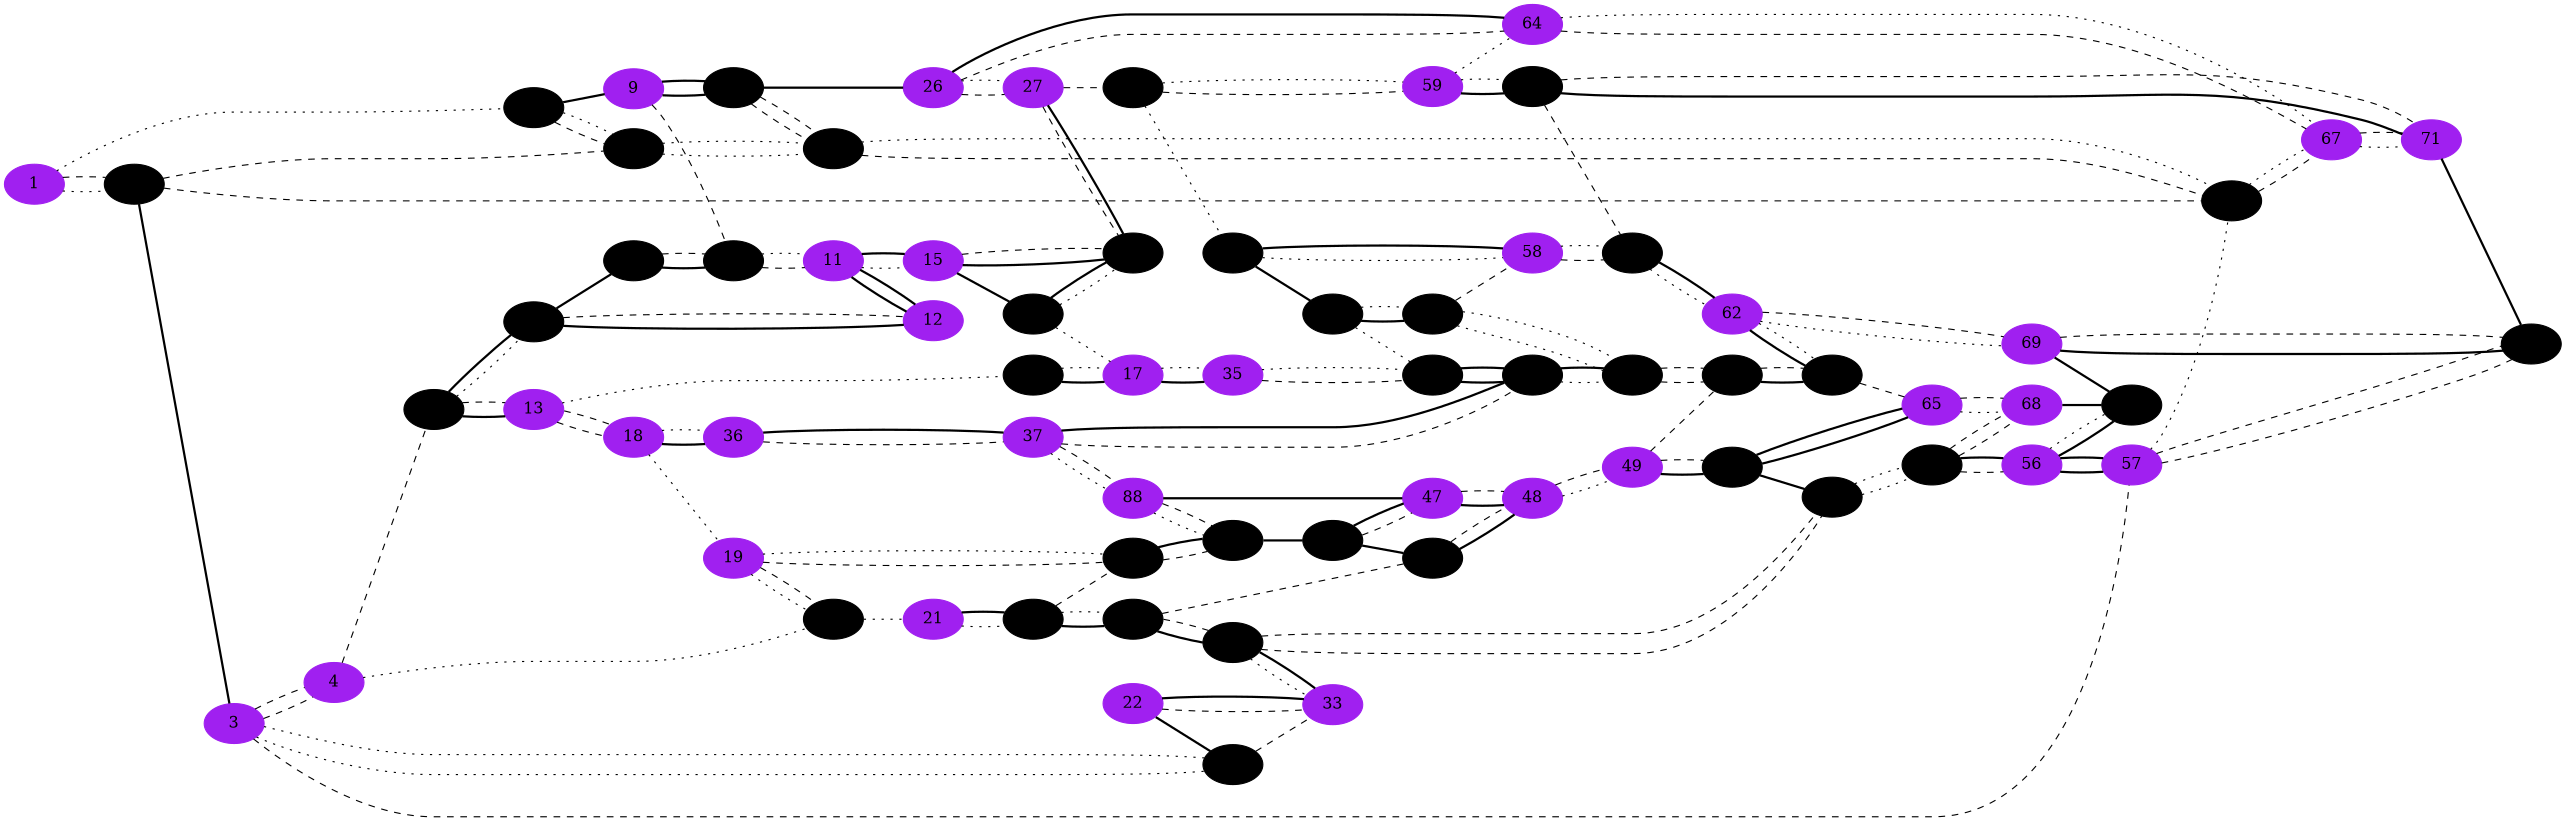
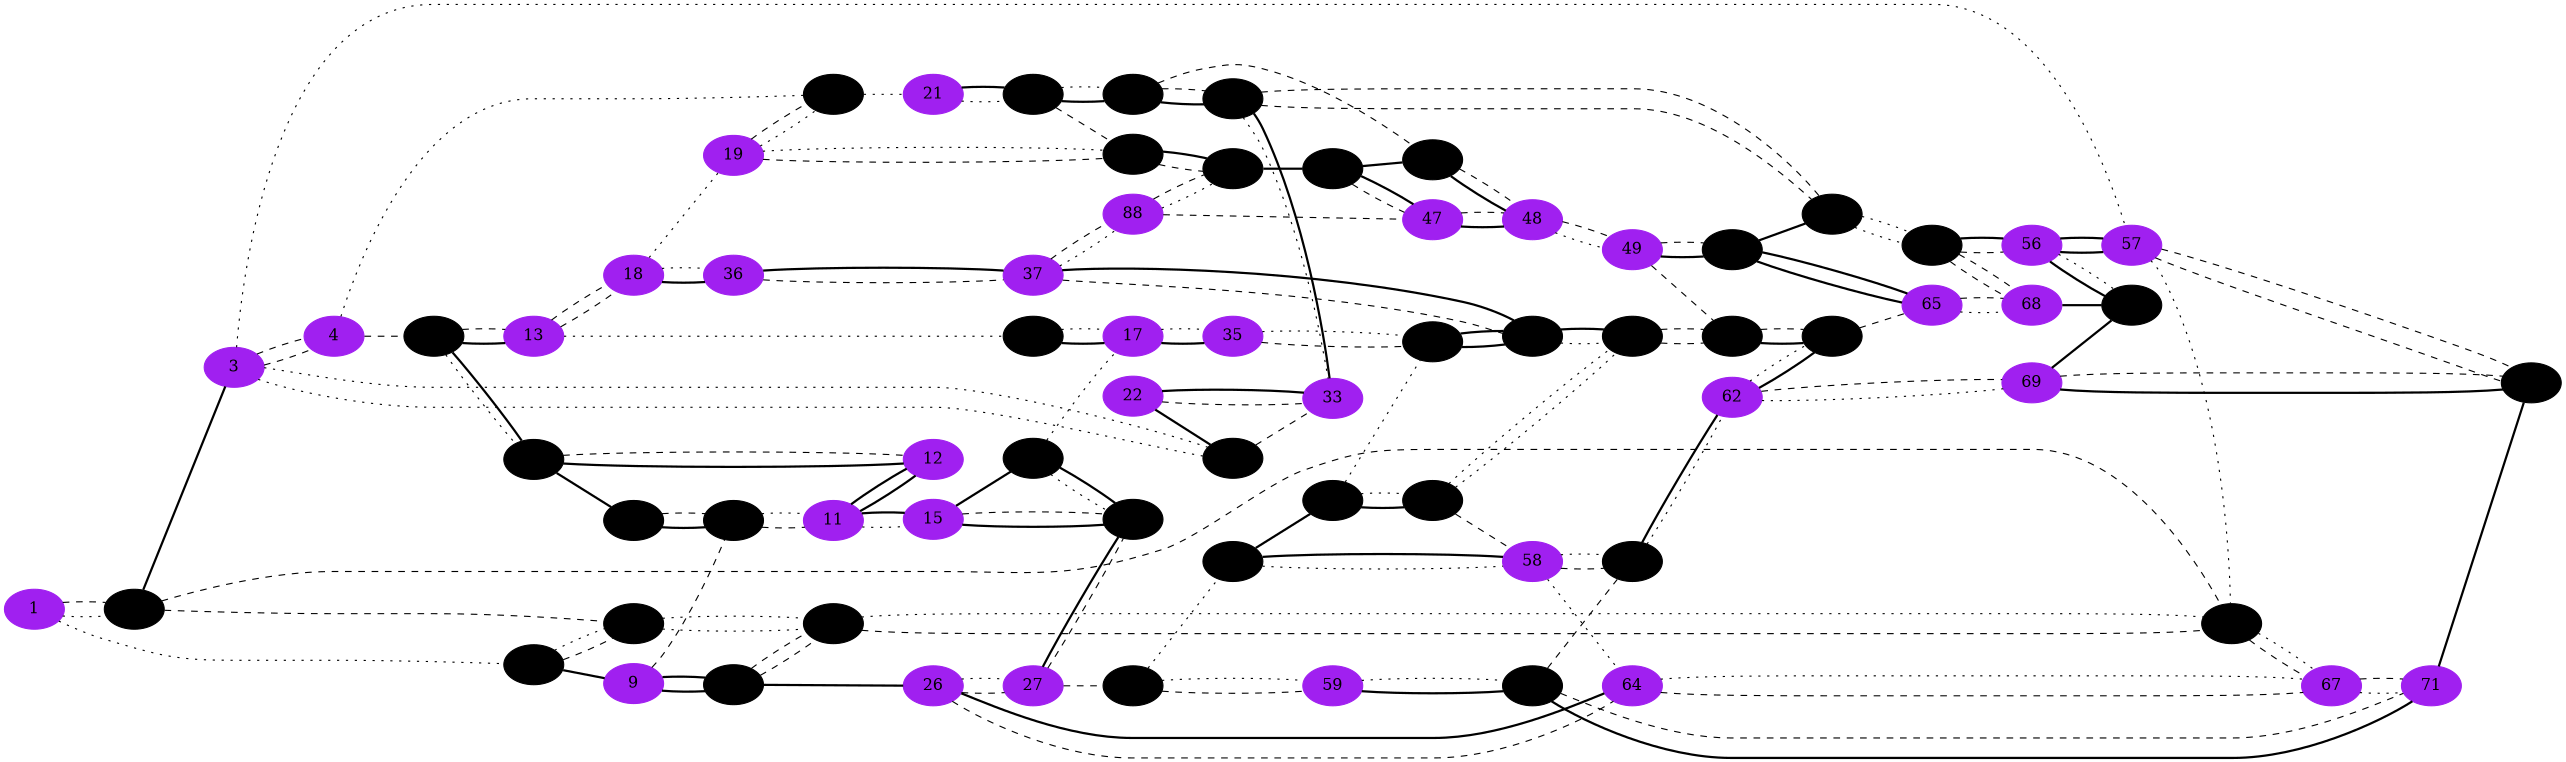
edge "64" -- "59": now "64" -- "58"
edge "88" -- "47": style bold -> dashed
edge "57" -- "3": style dashed -> dotted
